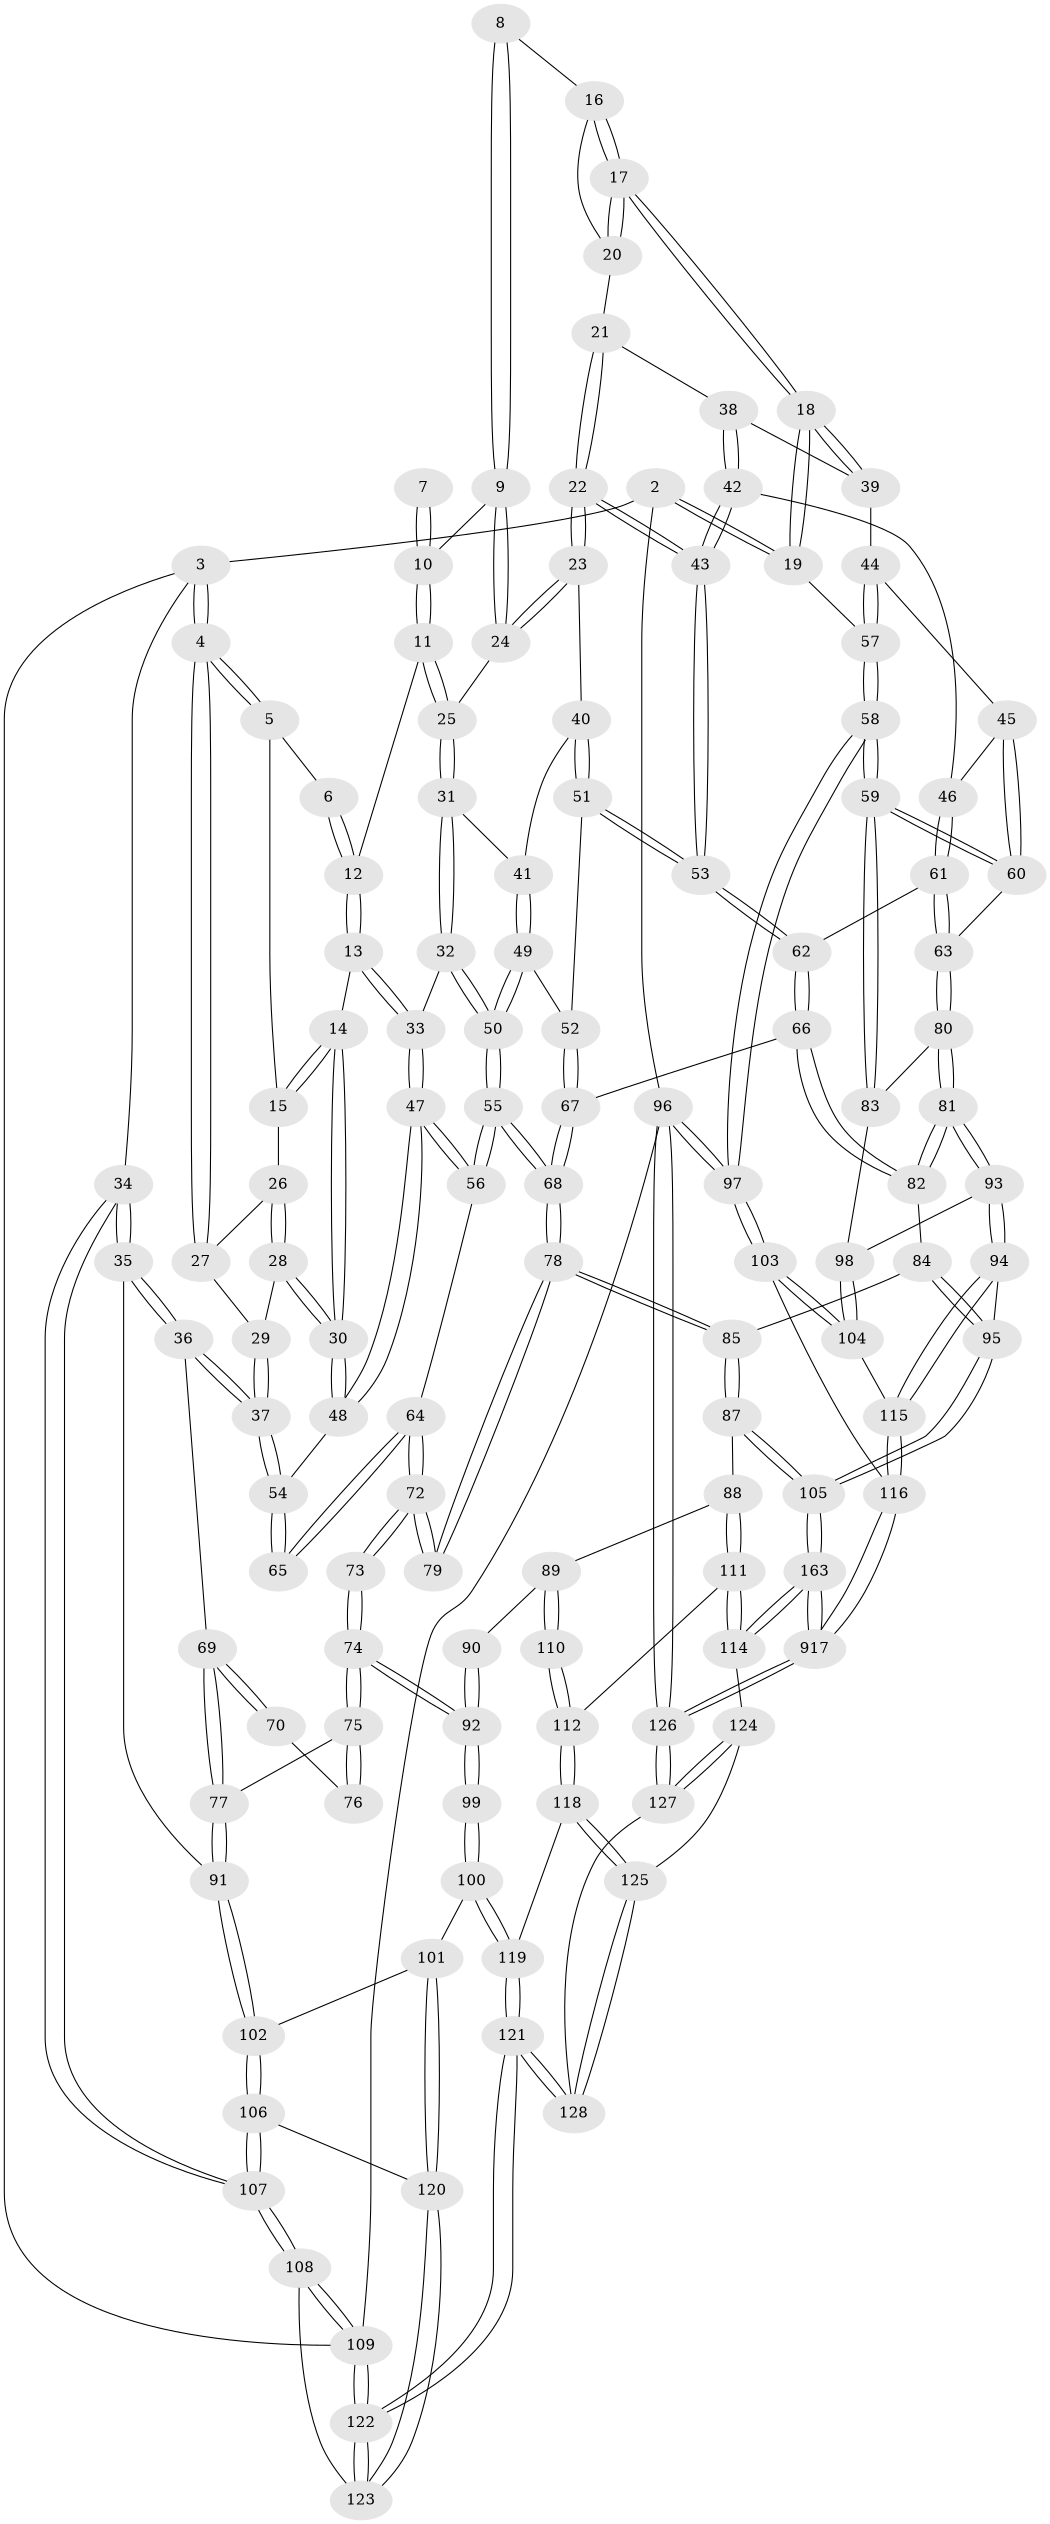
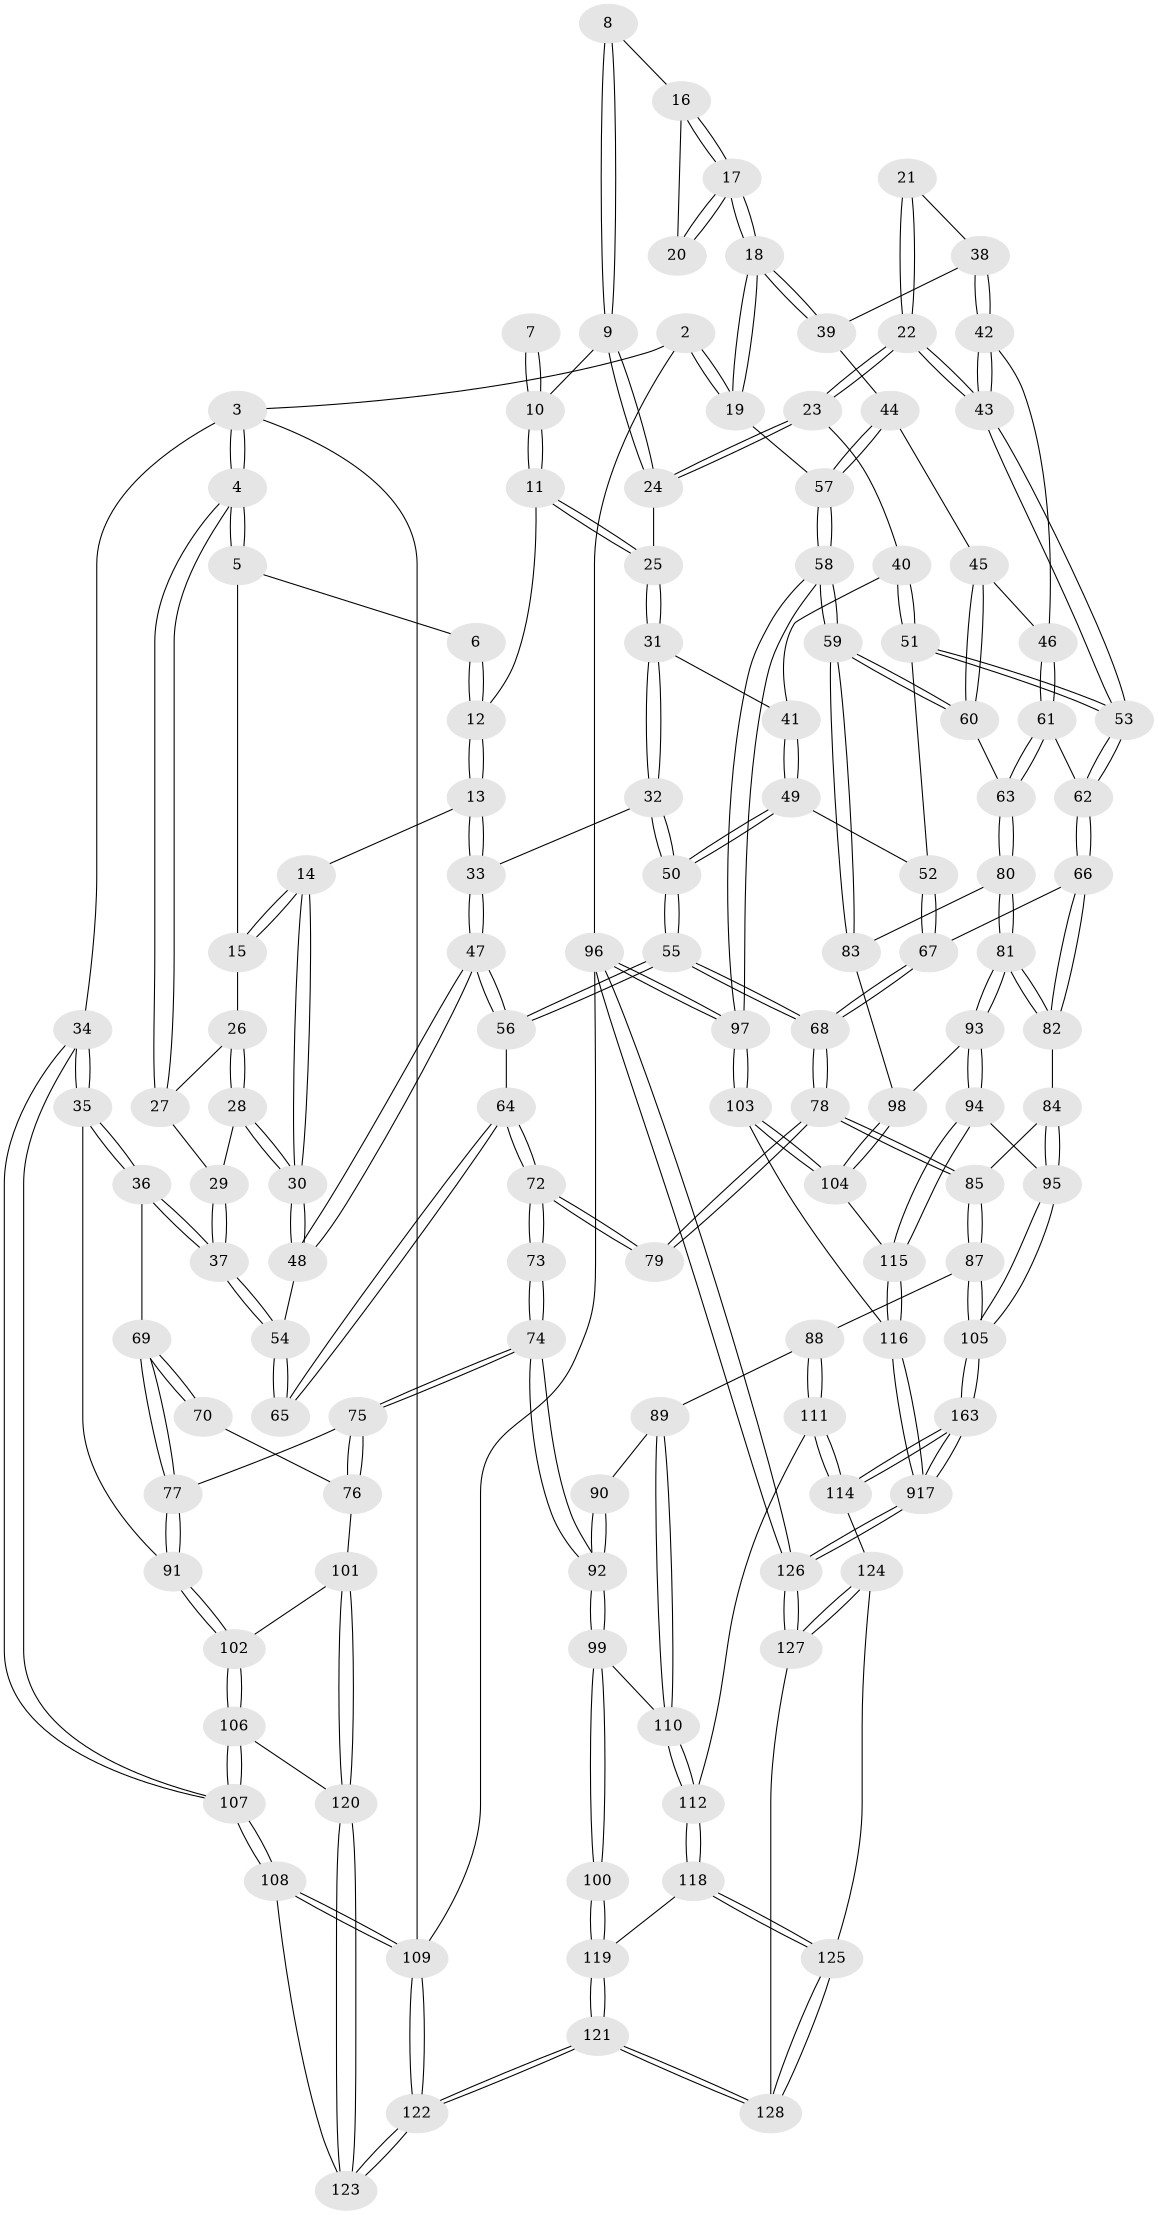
edge "20" -- "21": removed
edge "99" -- "110": added
edge "100" -- "101": now "76" -- "101"
